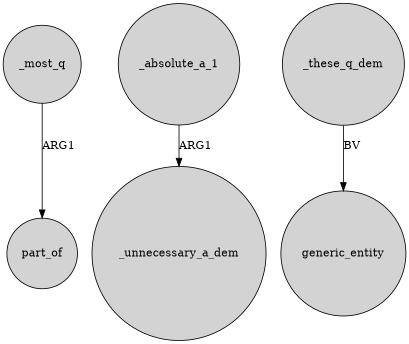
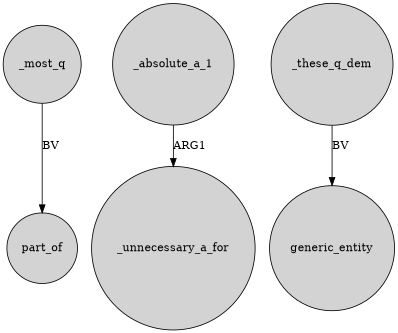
edge "_most_q" -> "part_of": label "ARG1" -> "BV"
node "_unnecessary_a_dem": label "_unnecessary_a_dem" -> "_unnecessary_a_for"
